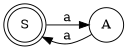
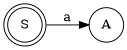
edge "A" -> "S": removed, label "a"
